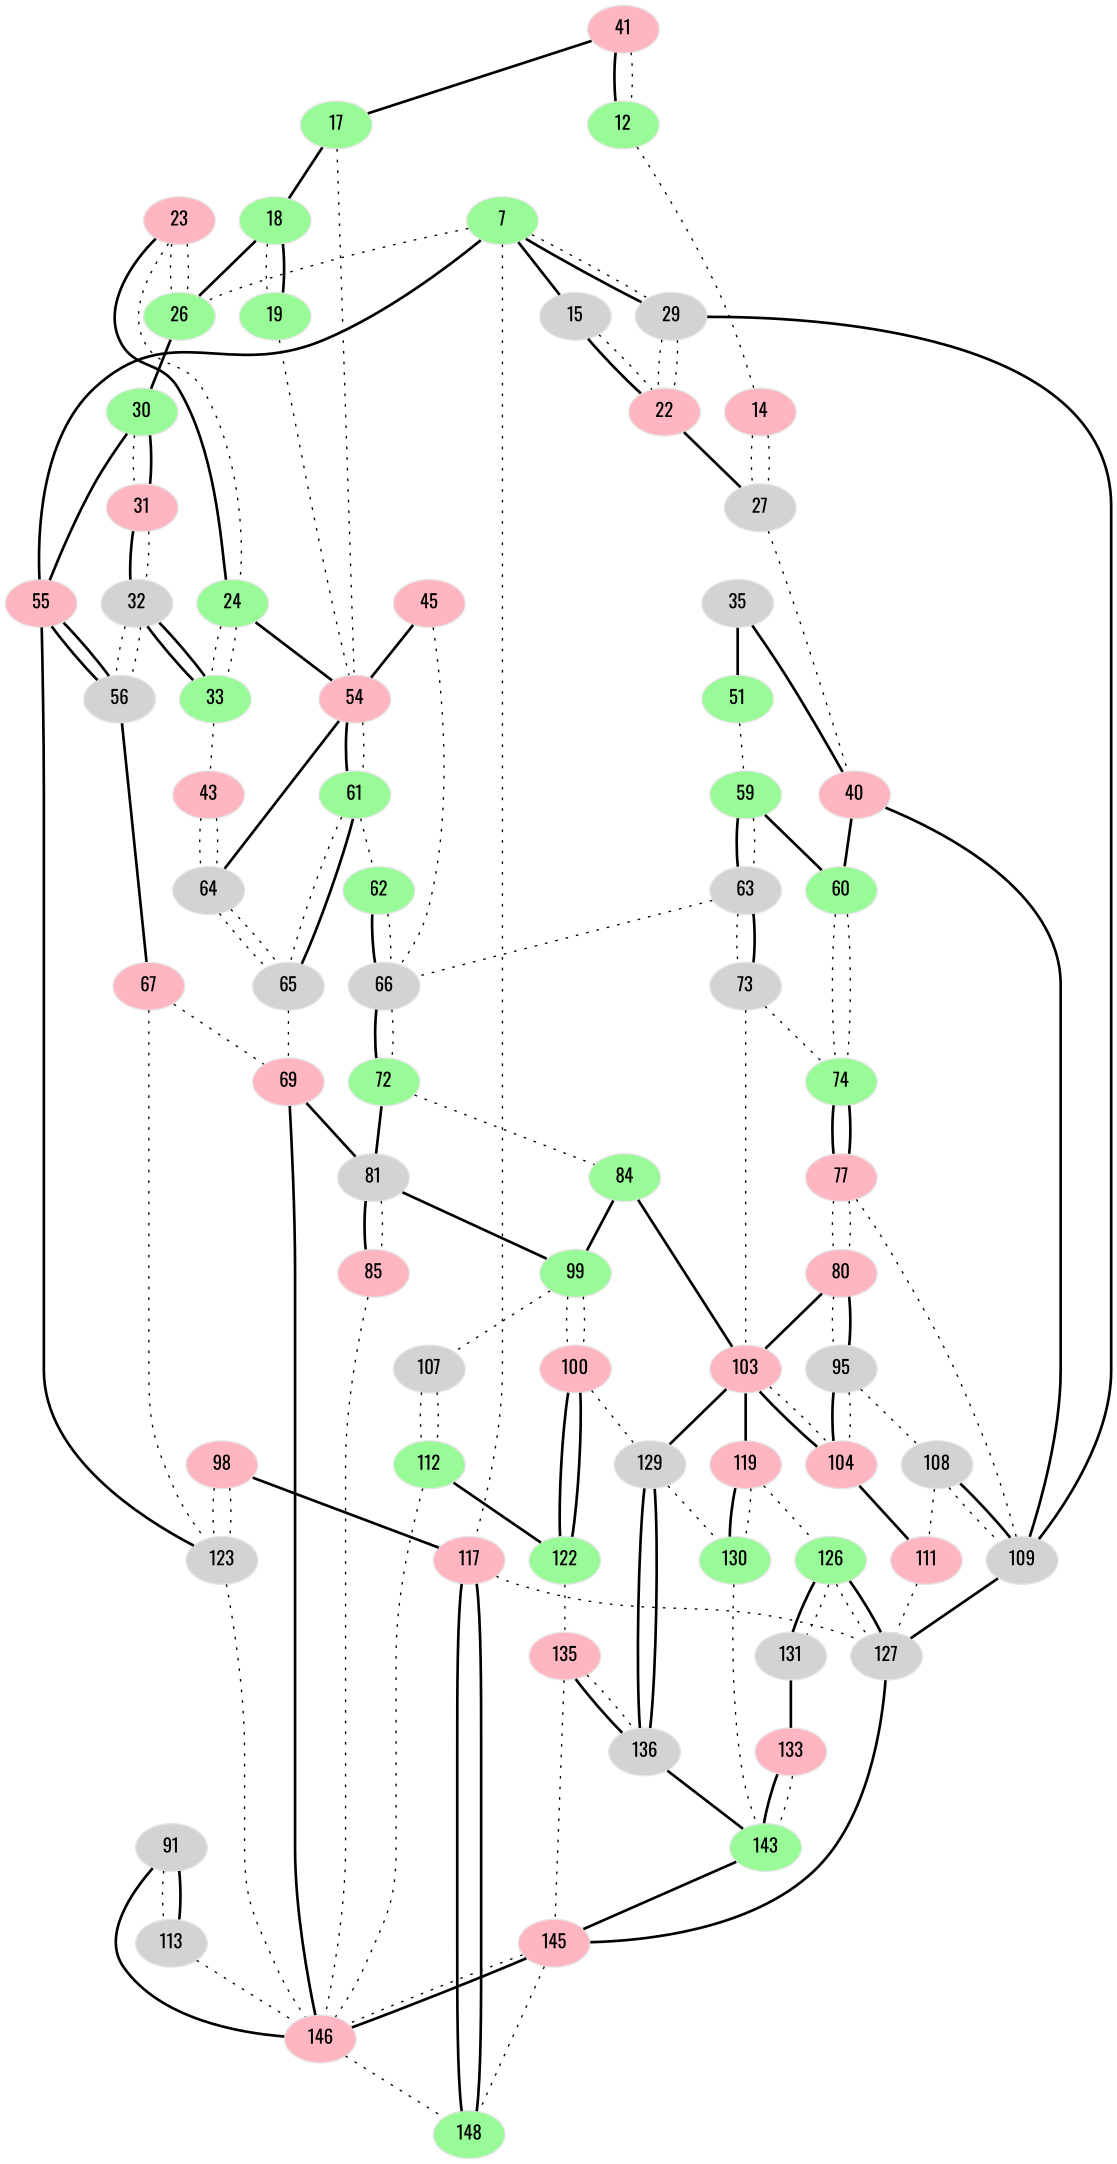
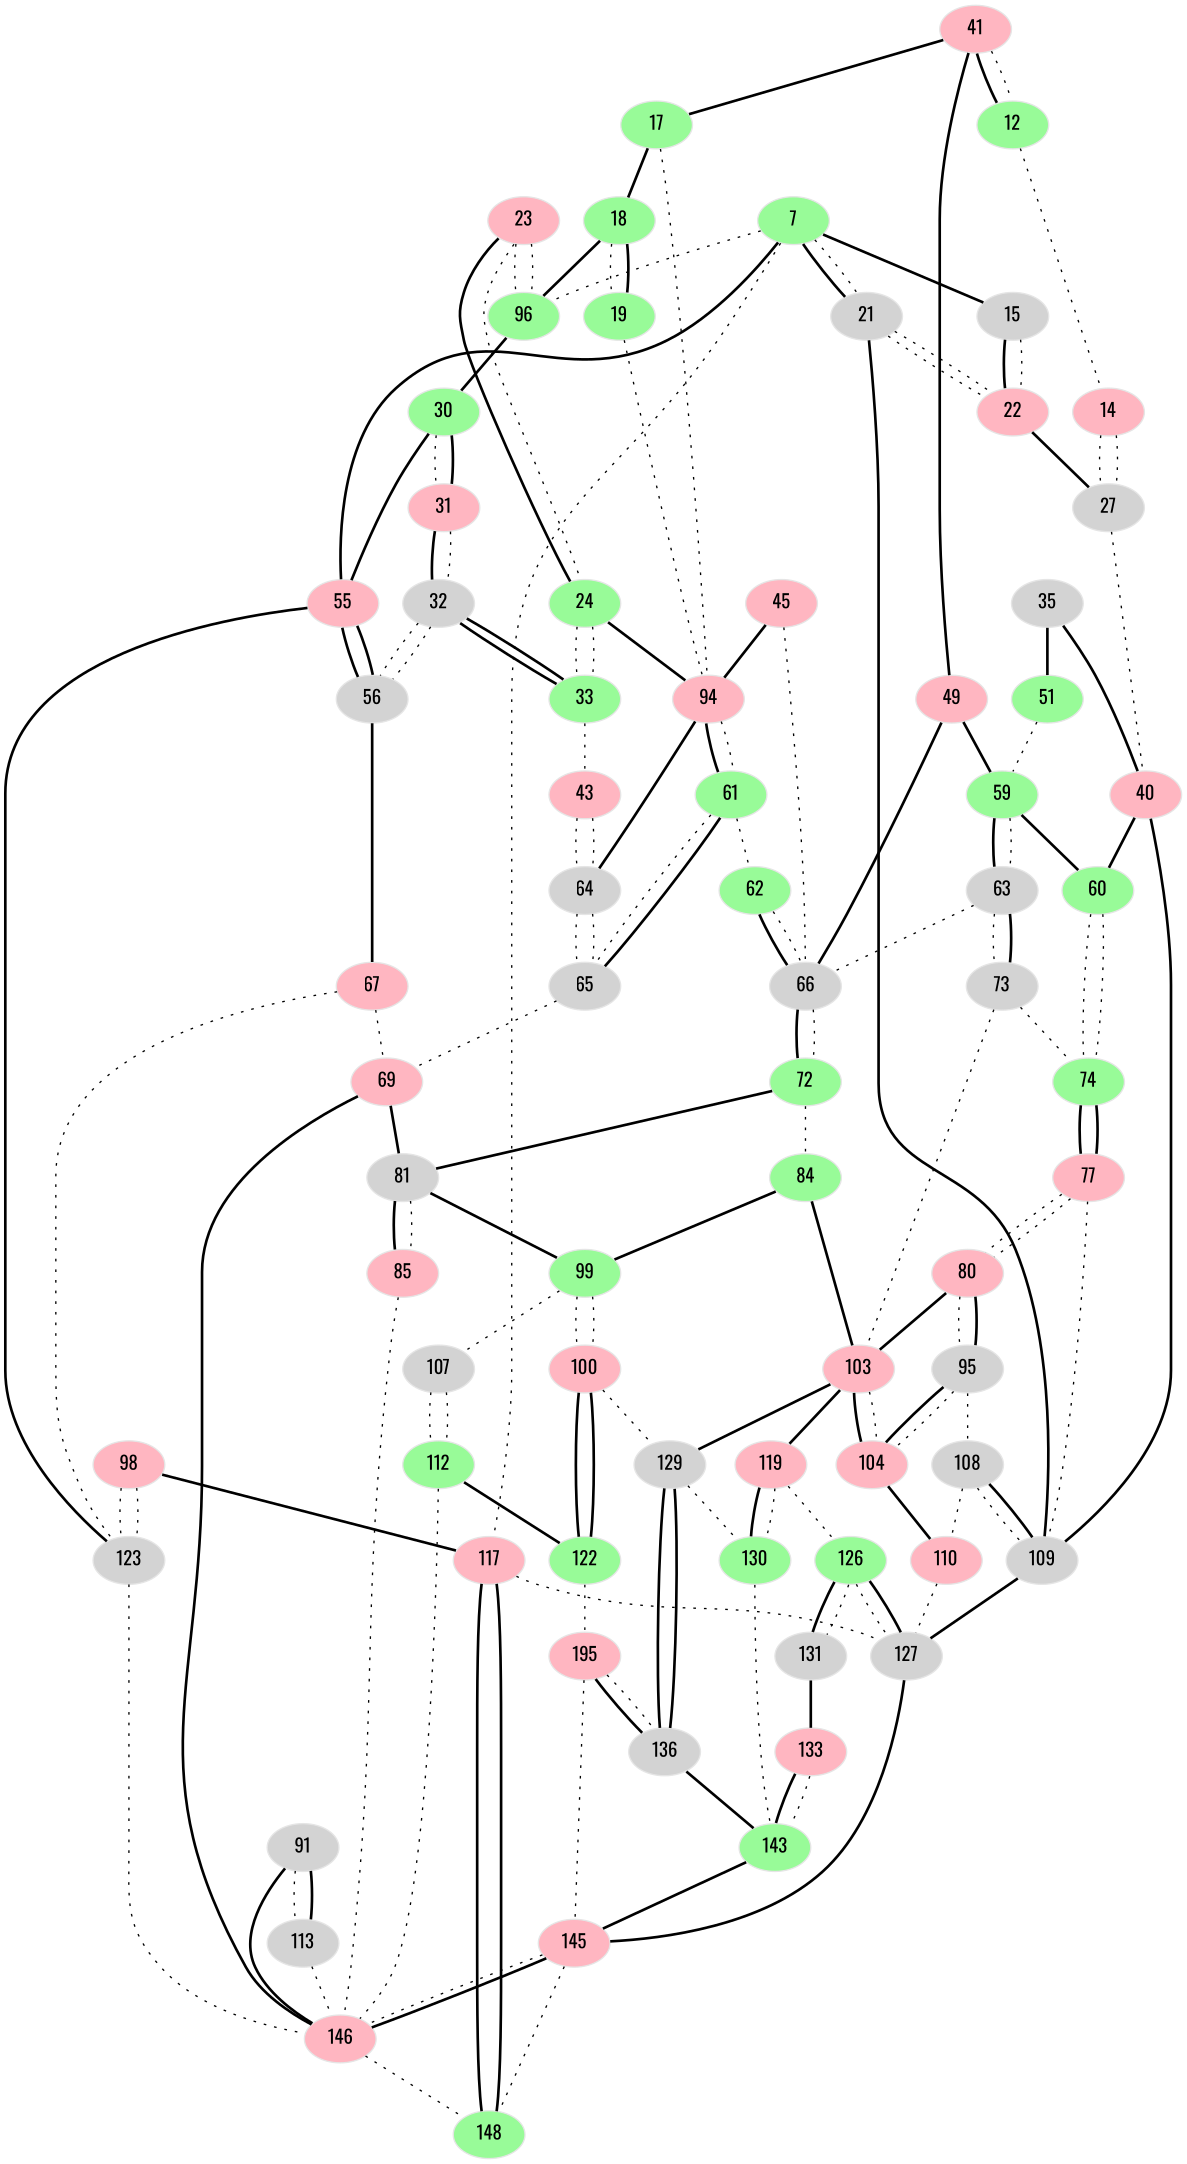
node "26": label "26" -> "96"
node "29": label "29" -> "21"
node "54": label "54" -> "94"
node "49": added
node "111": label "111" -> "110"
node "135": label "135" -> "195"
